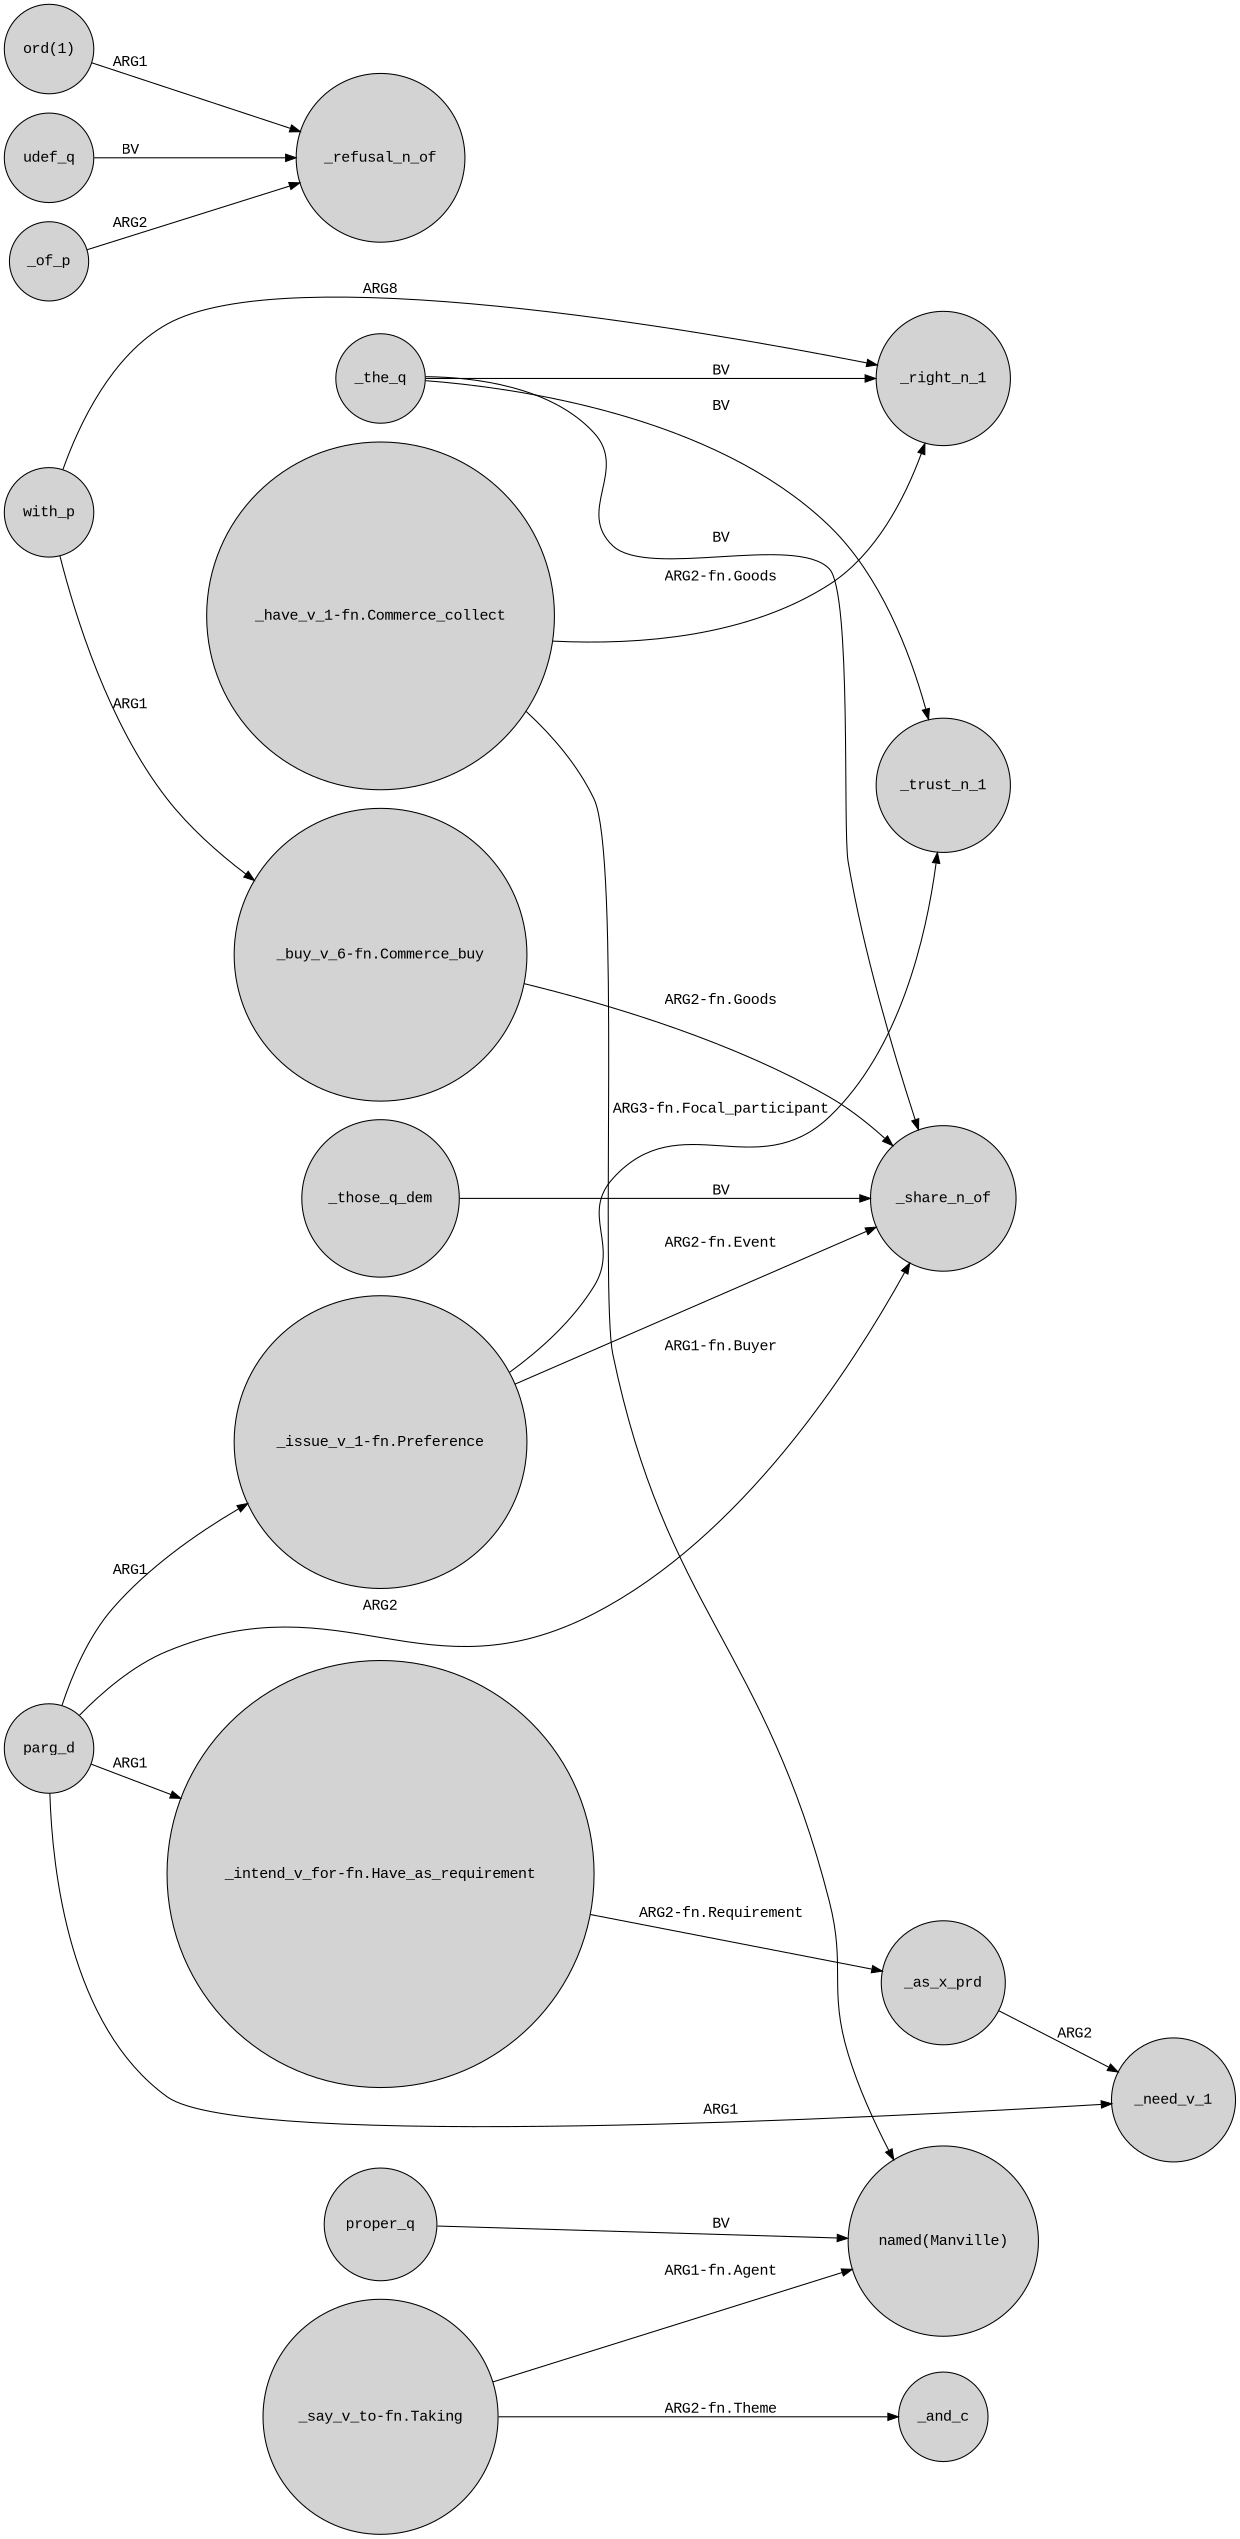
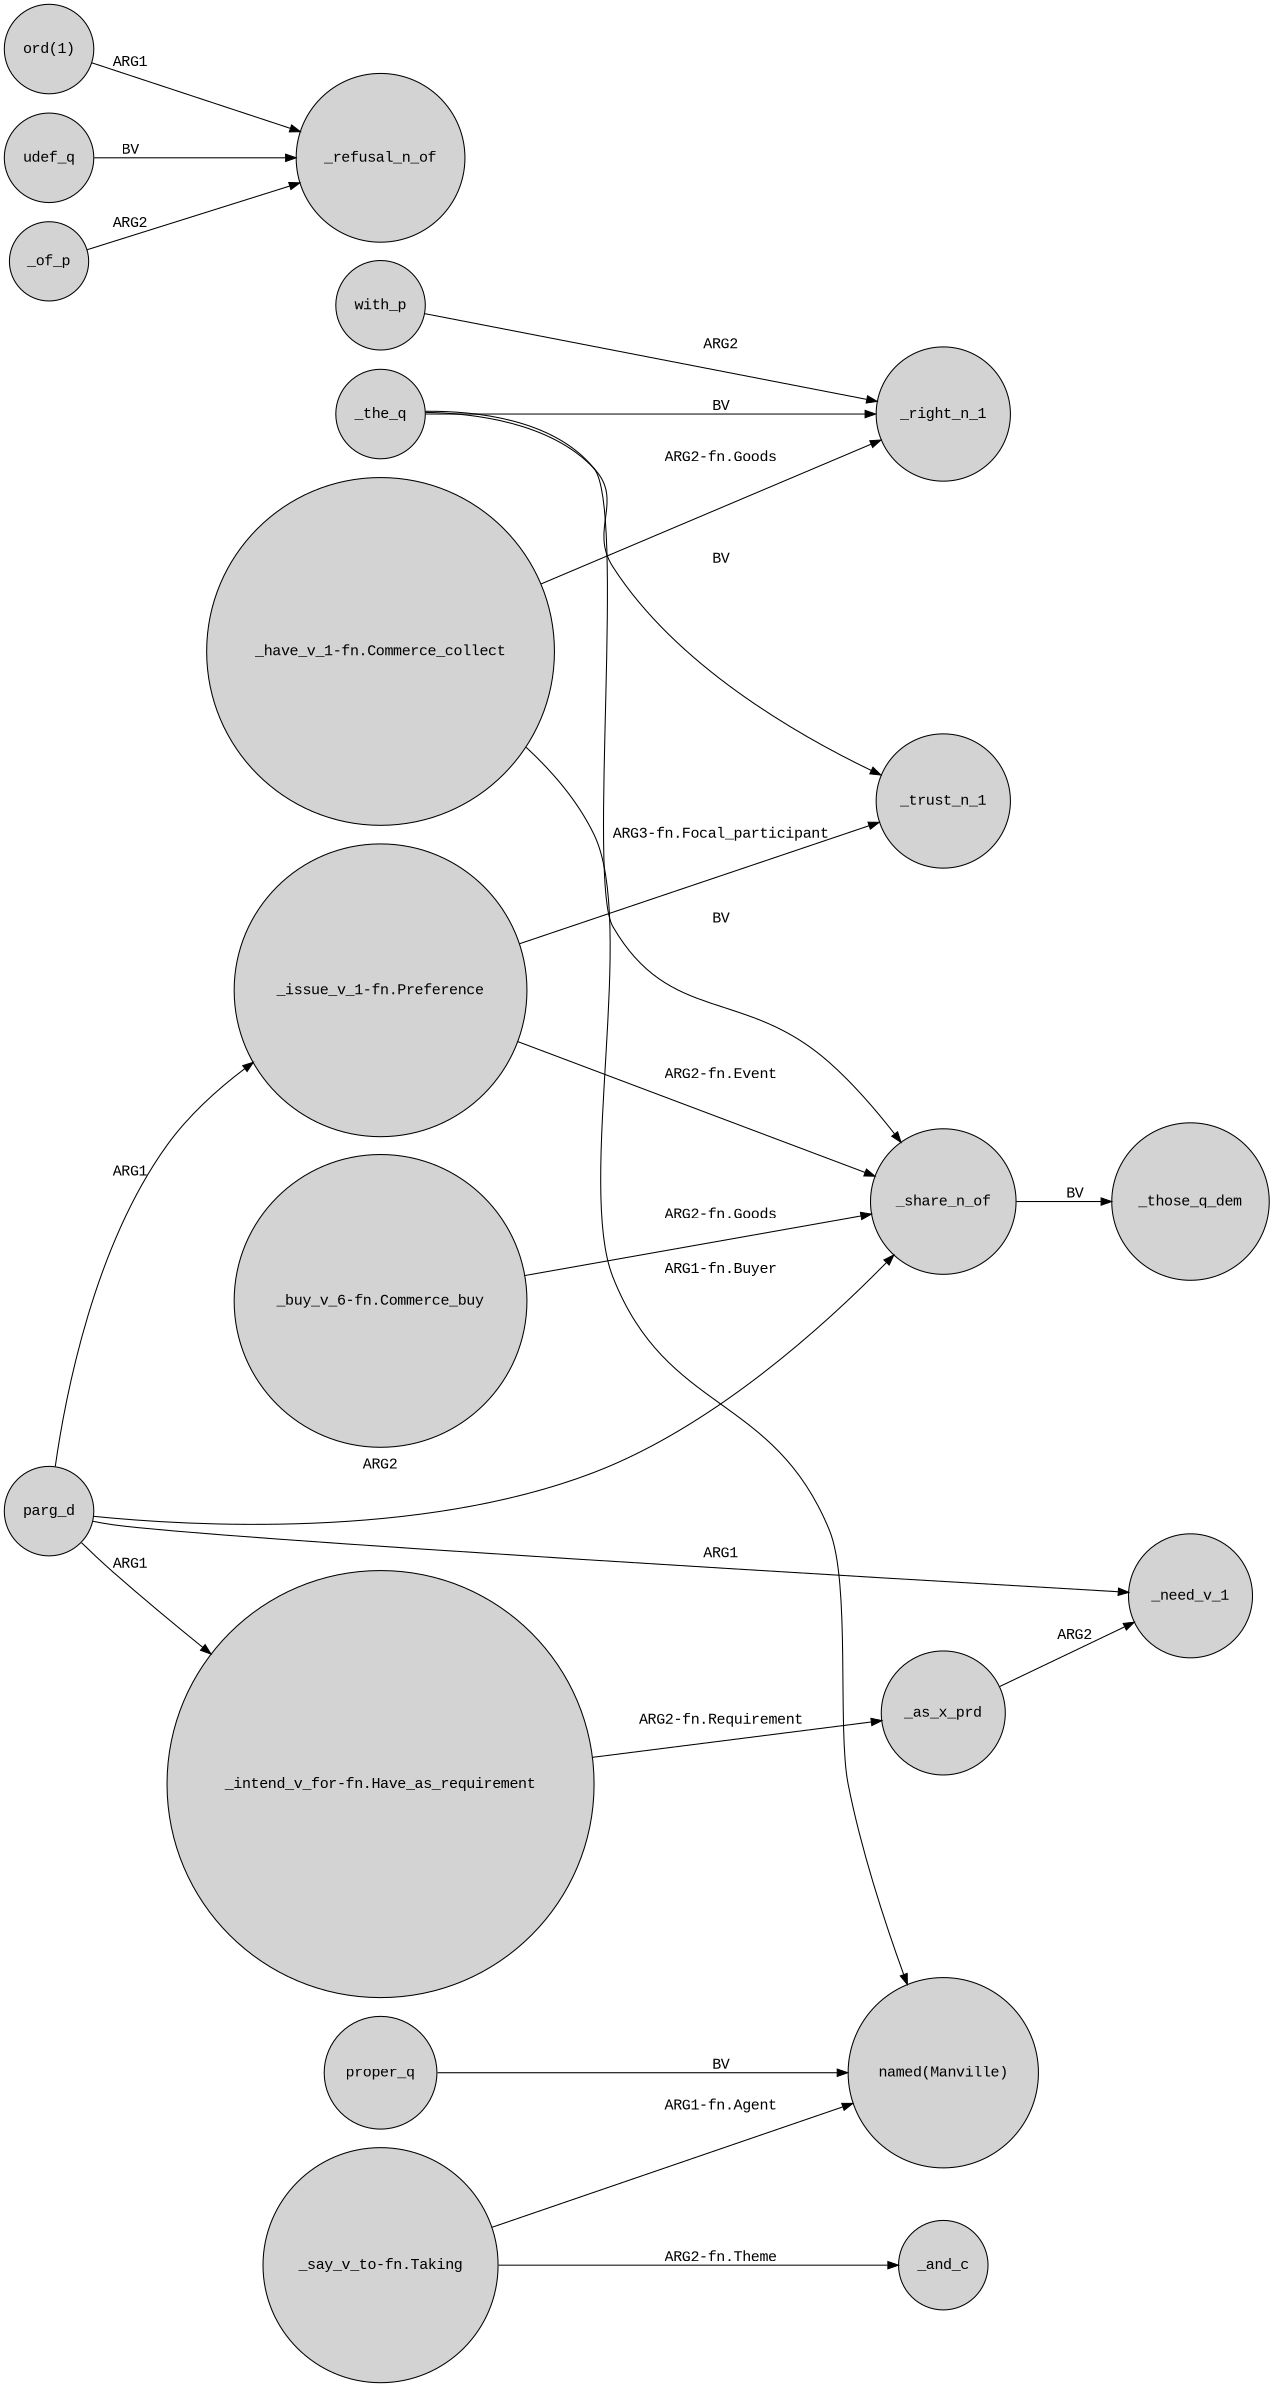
edge "with_p" -> "_right_n_1": label "ARG8" -> "ARG2"
edge "with_p" -> "_buy_v_6-fn.Commerce_buy": removed, label "ARG1"
edge "_those_q_dem" -> "_share_n_of": reversed
